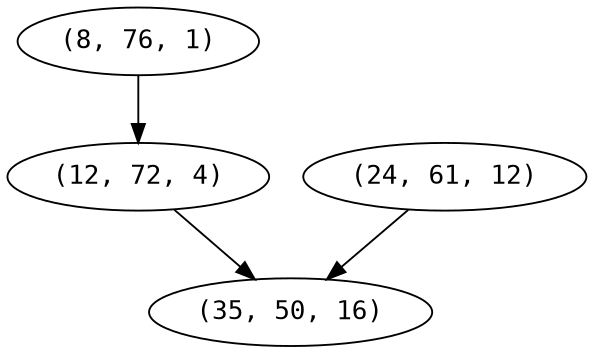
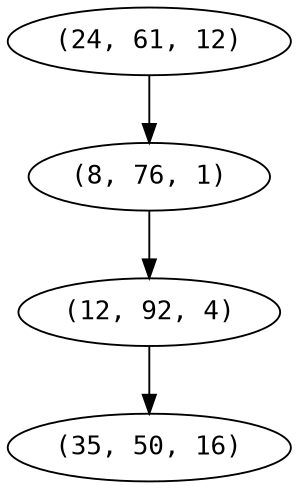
node "(12, 72, 4)": label "(12, 72, 4)" -> "(12, 92, 4)"
edge "(24, 61, 12)" -> "(35, 50, 16)": now "(24, 61, 12)" -> "(8, 76, 1)"
